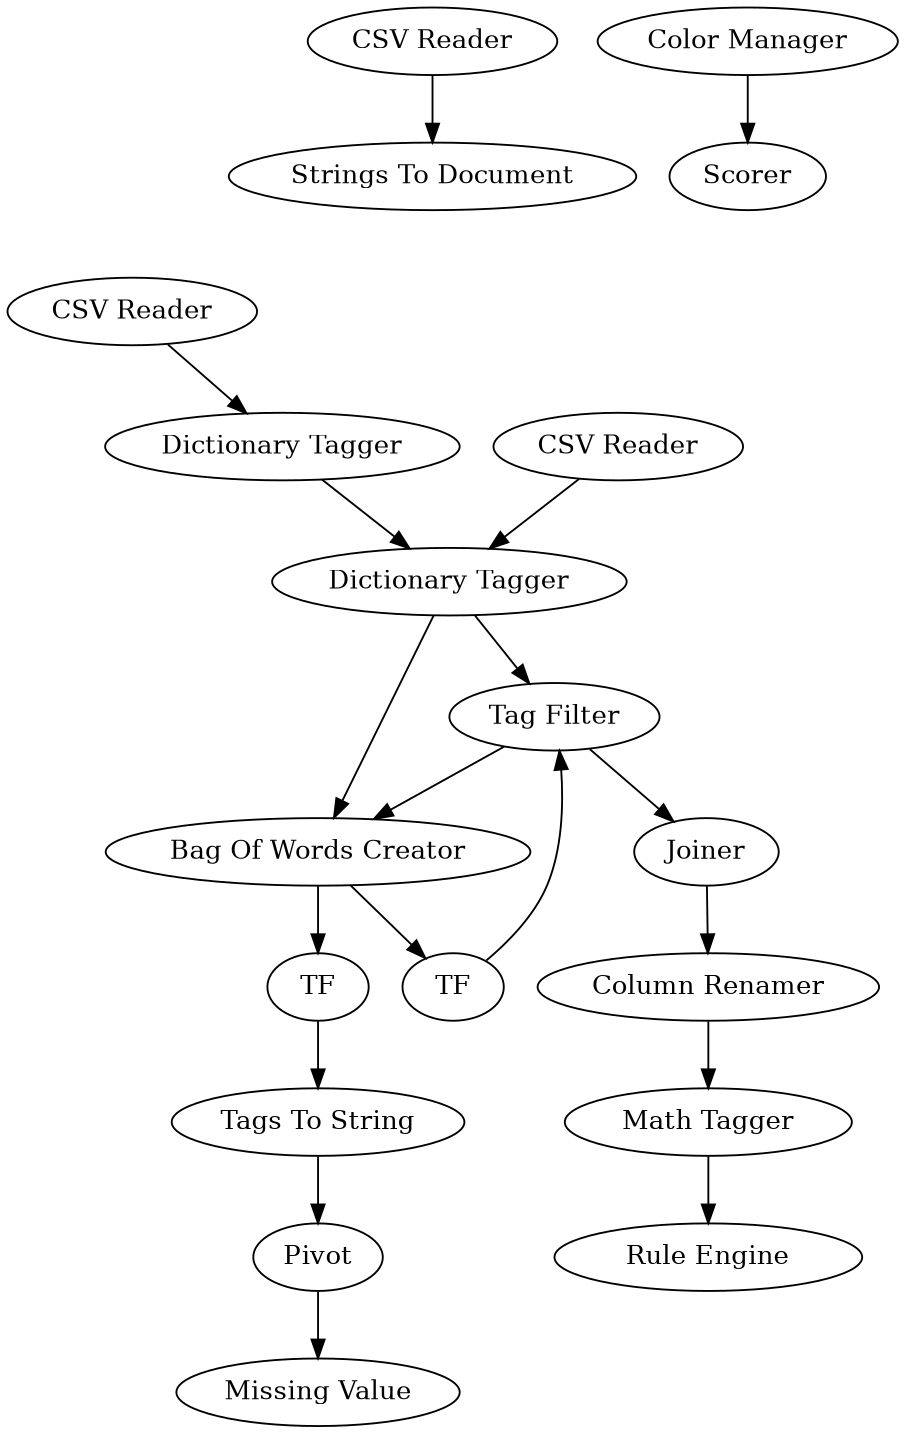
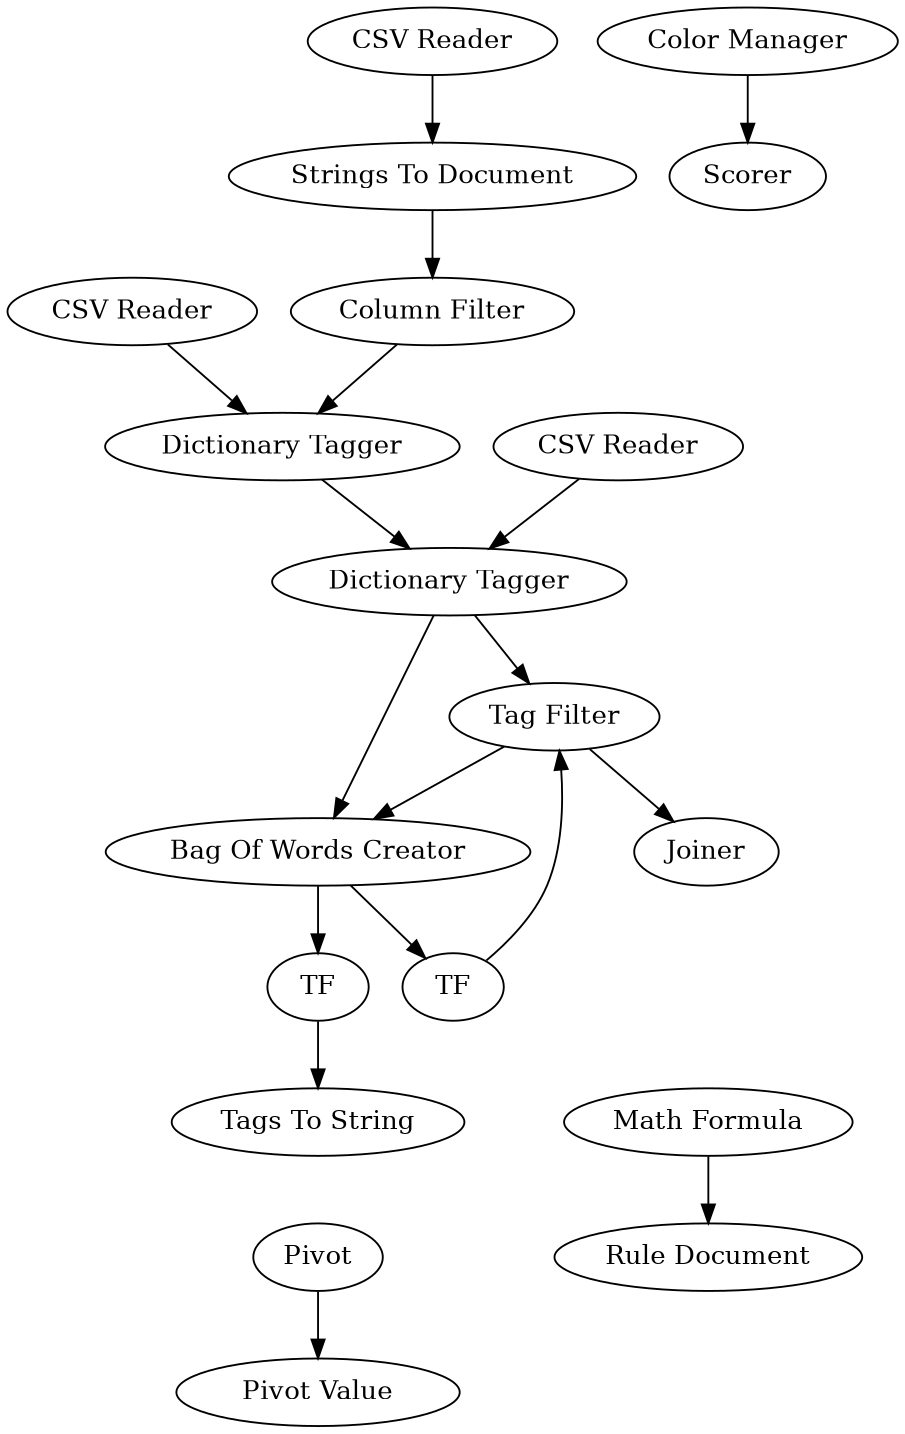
node "Column Filter": added
node "Column Renamer": removed
node "Math Tagger": label "Math Tagger" -> "Math Formula"
edge "Tags To String" -> "Pivot": removed
node "Rule Engine": label "Rule Engine" -> "Rule Document"
node "Missing Value": label "Missing Value" -> "Pivot Value"
